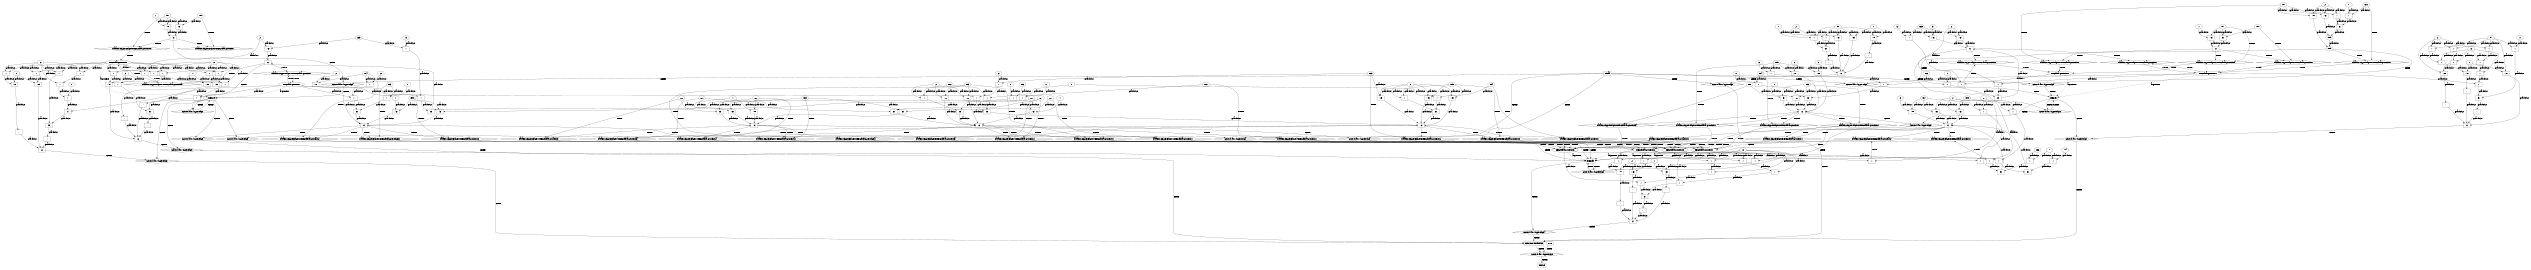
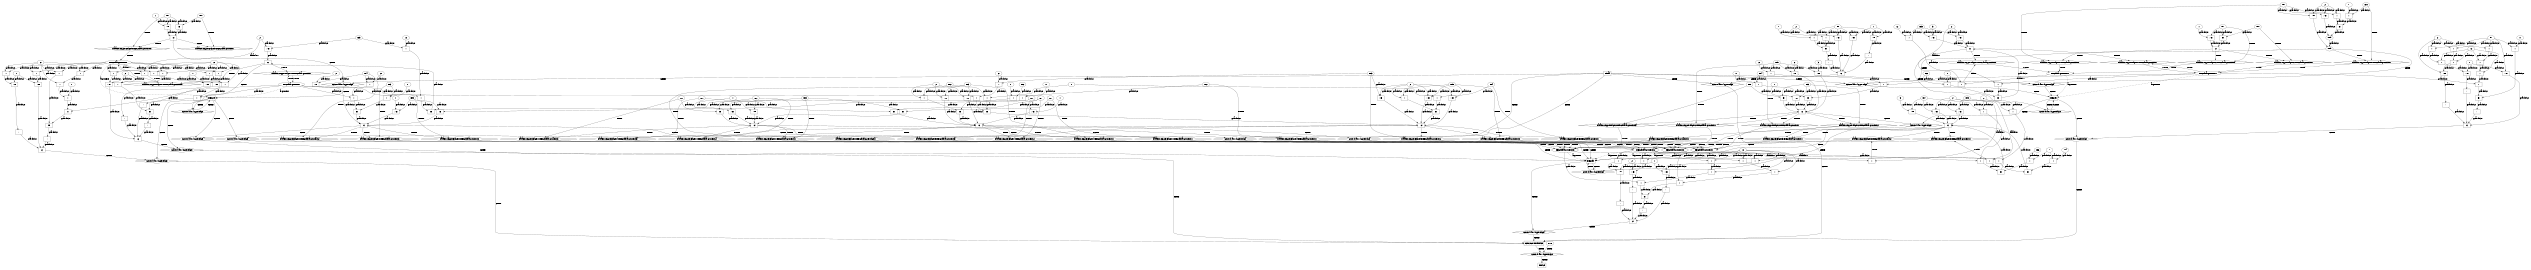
node "DataFowHyperEdge_0_REC_f_f_hyperedge_3": label "DataFowHyperEdge_0_REC_f_f_hyperedge_3" -> "DataFowHyperEdge_0_REC_f_f_argument_3"
